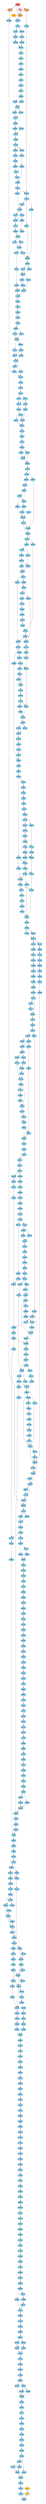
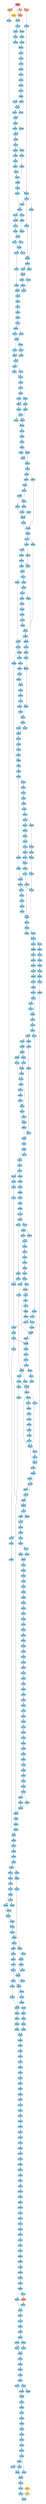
node "bca4db2": fillcolor #85d5fa -> #ffa366
